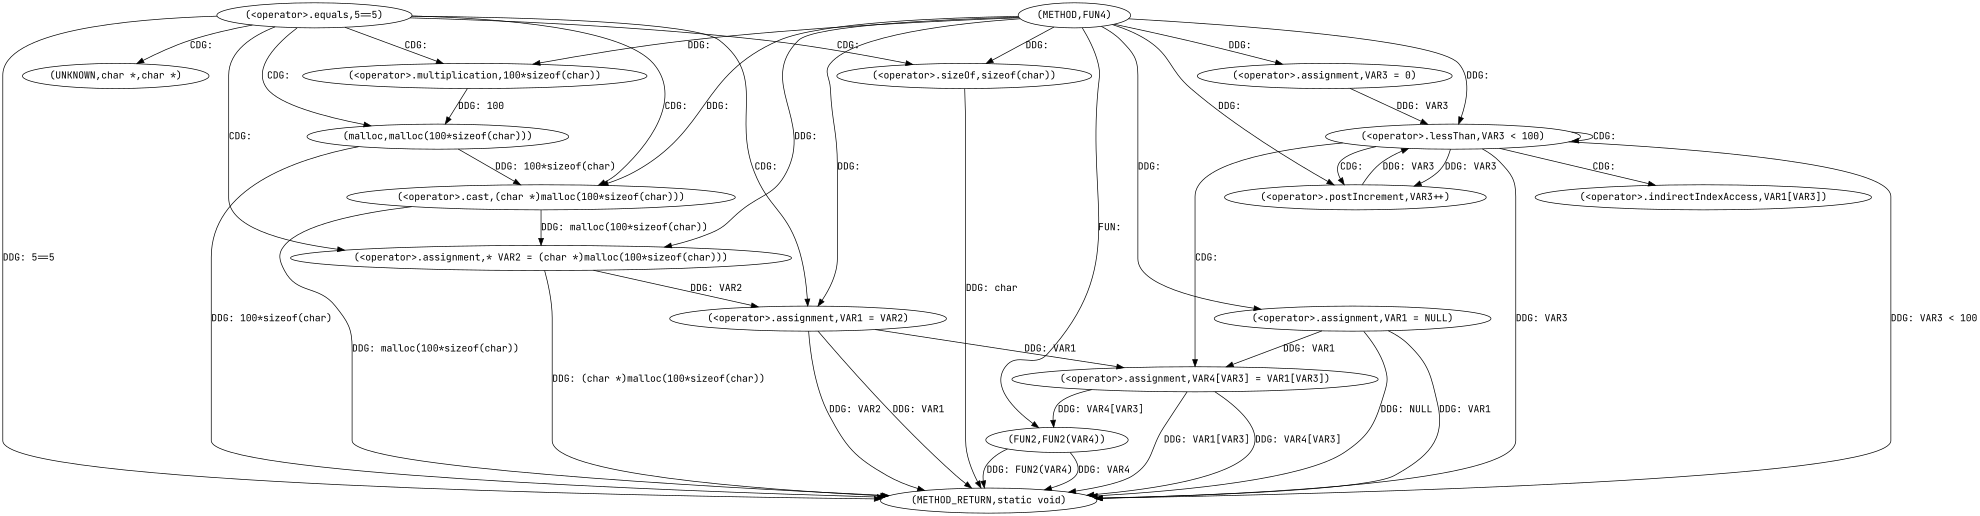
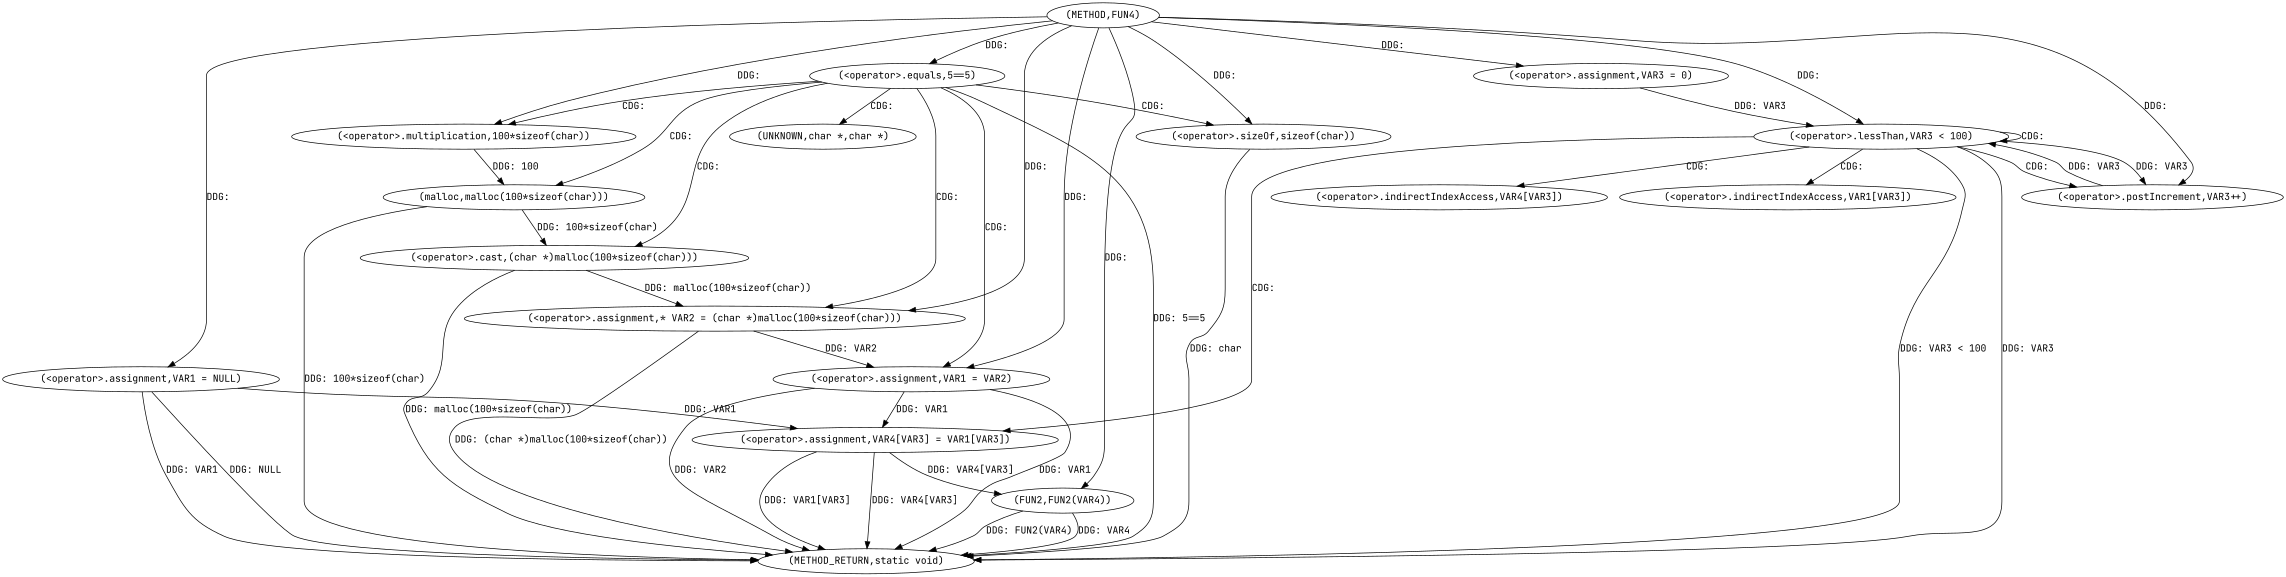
edge "(METHOD,FUN4)" -> "(<operator>.cast,(char *)malloc(100*sizeof(char)))": now "(METHOD,FUN4)" -> "(<operator>.equals,5==5)"
node "(<operator>.indirectIndexAccess,VAR4[VAR3])": added
edge "(METHOD,FUN4)" -> "(FUN2,FUN2(VAR4))": label "FUN: " -> "DDG: "
